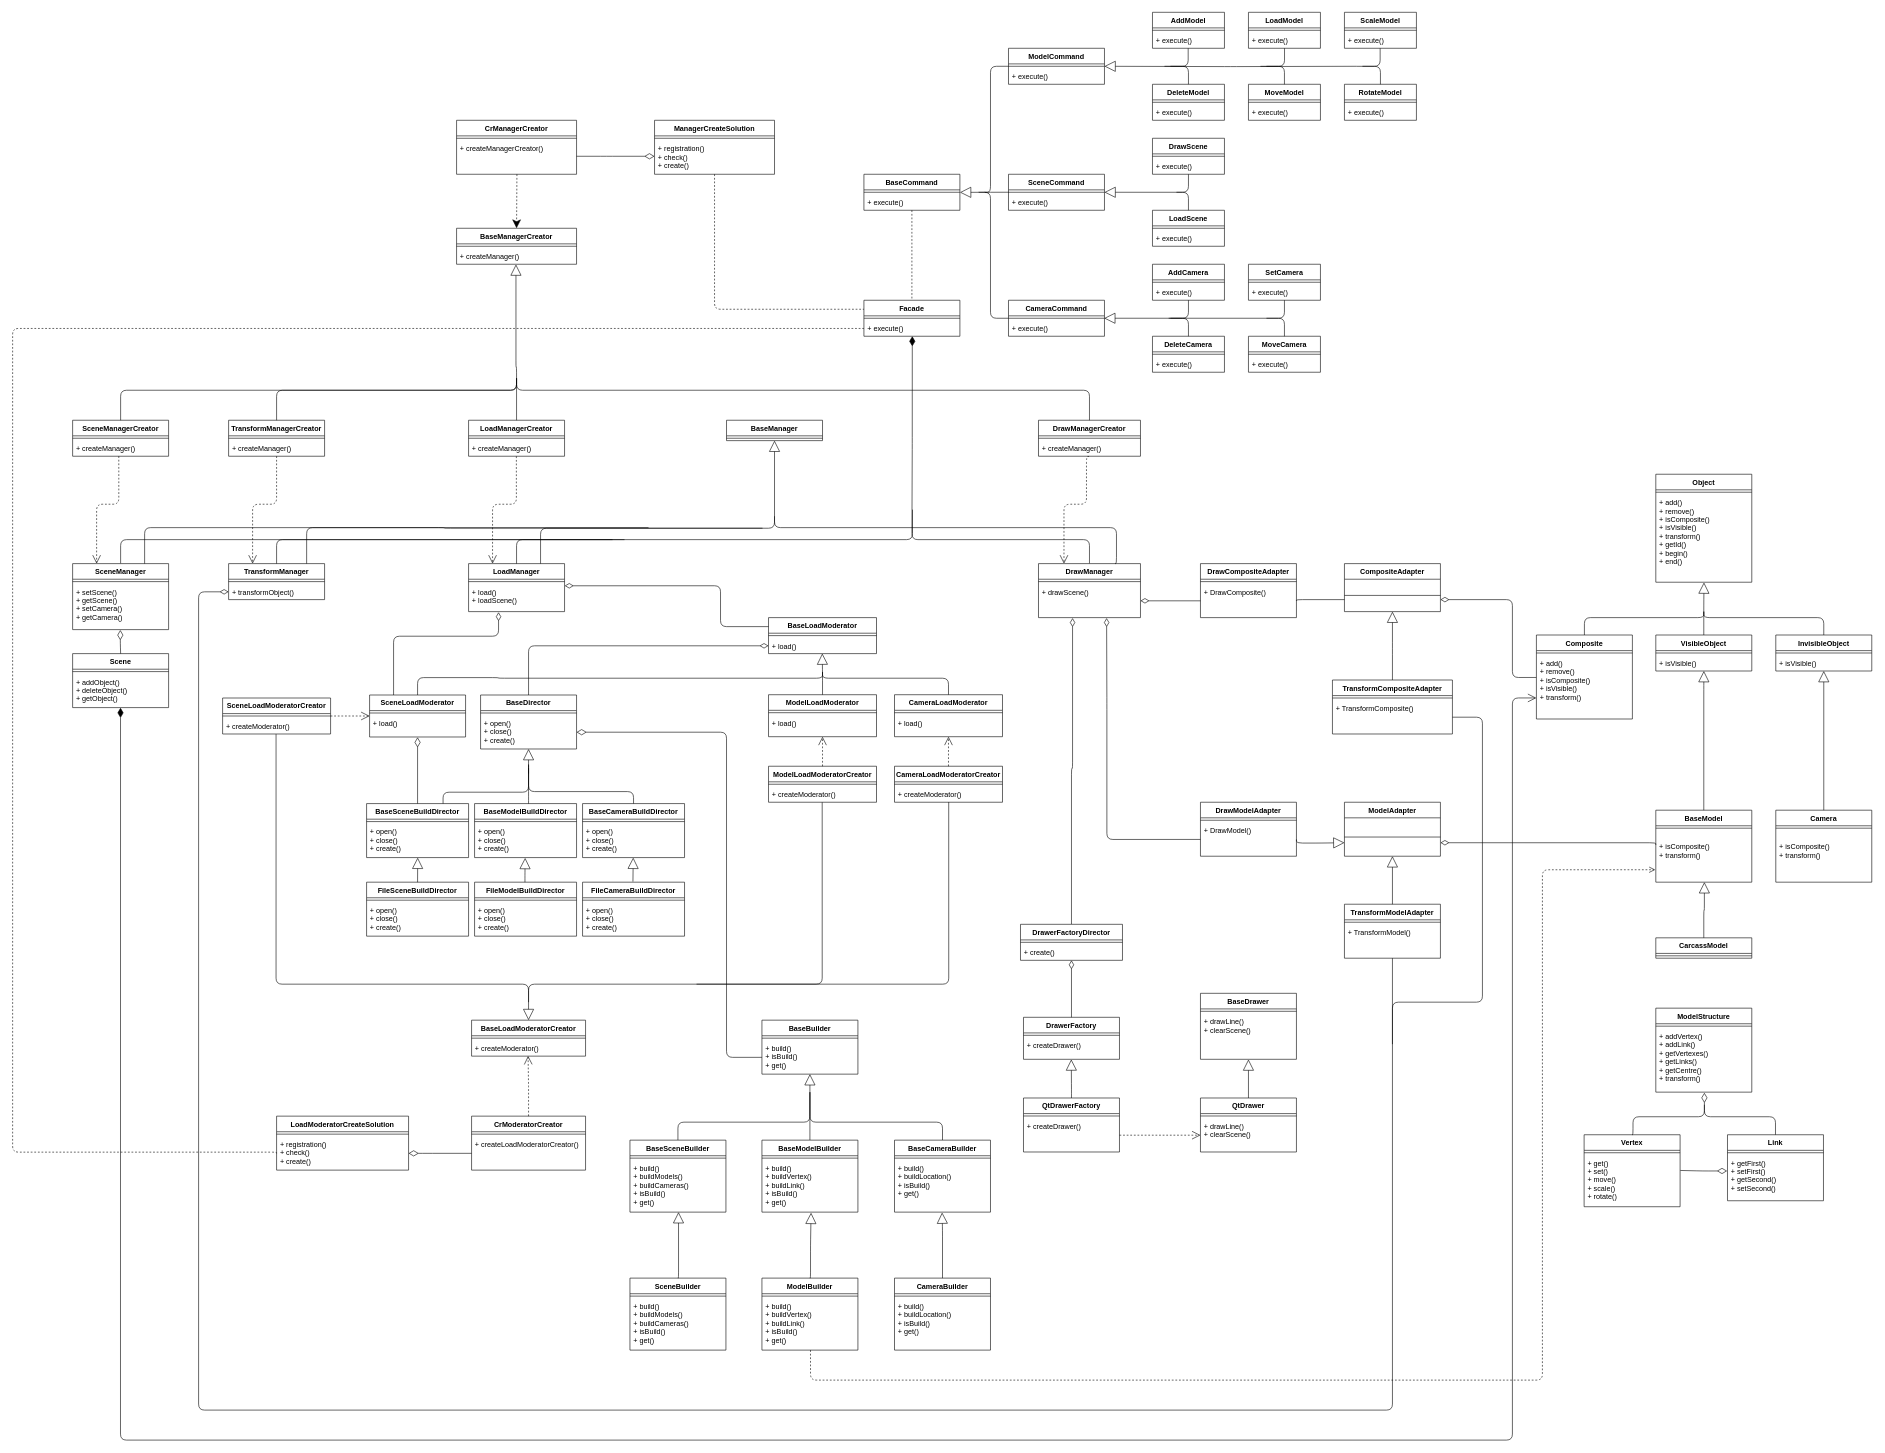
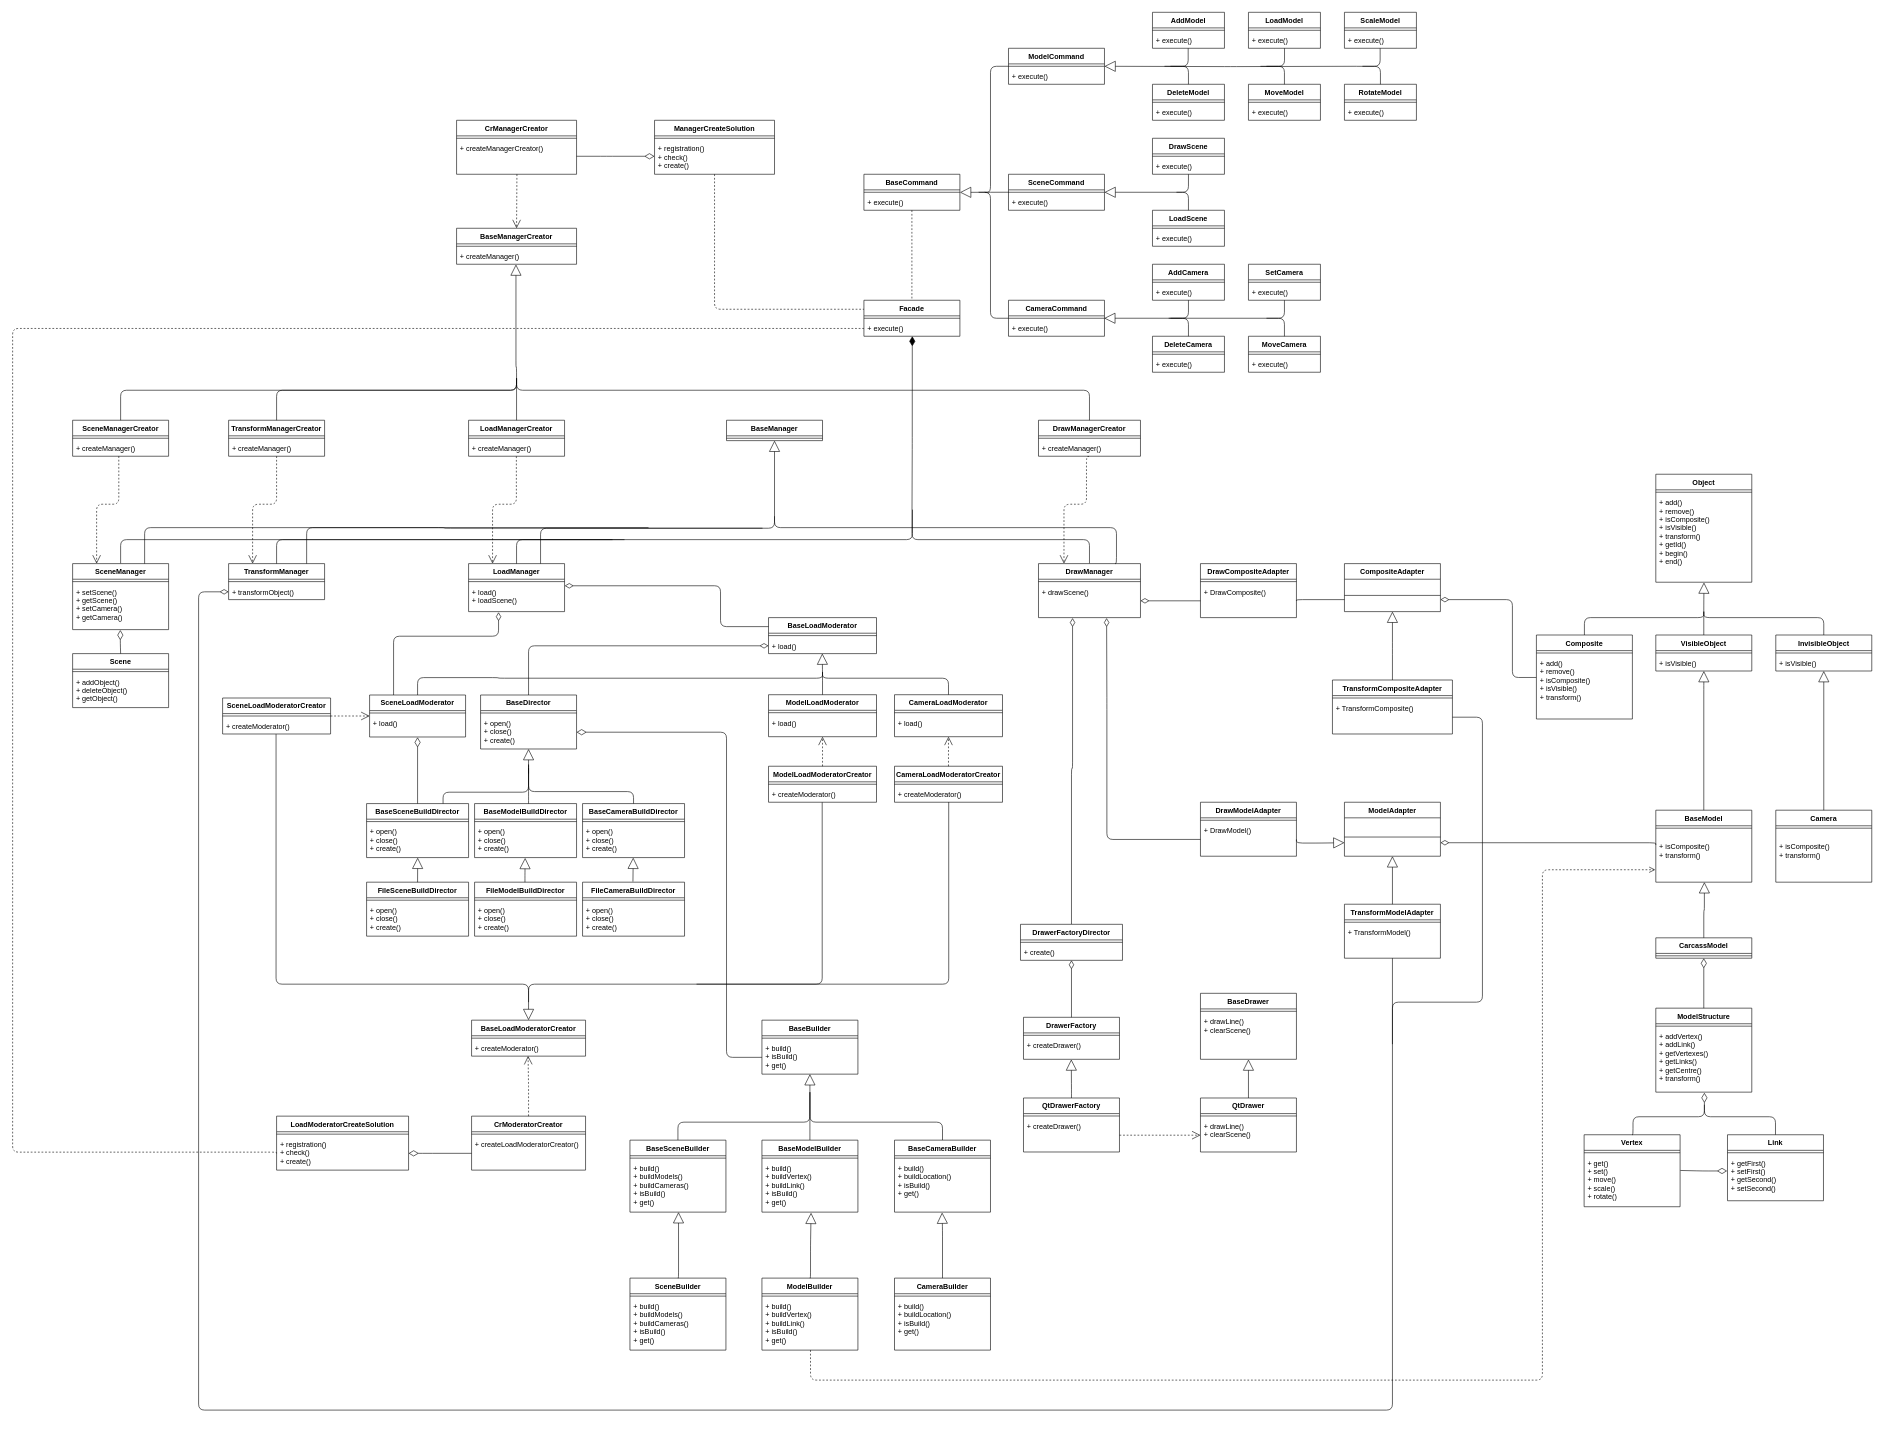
edge "+ createManagerCreator()" -> "BaseManagerCreator": arrowhead classic -> open
edge "ModelStructure" -> "CarcassModel": added
edge "+ add() + remove() + isComposite() + isVisible() + transform()" -- "+ addObject() + deleteObject() + getObject()": removed
